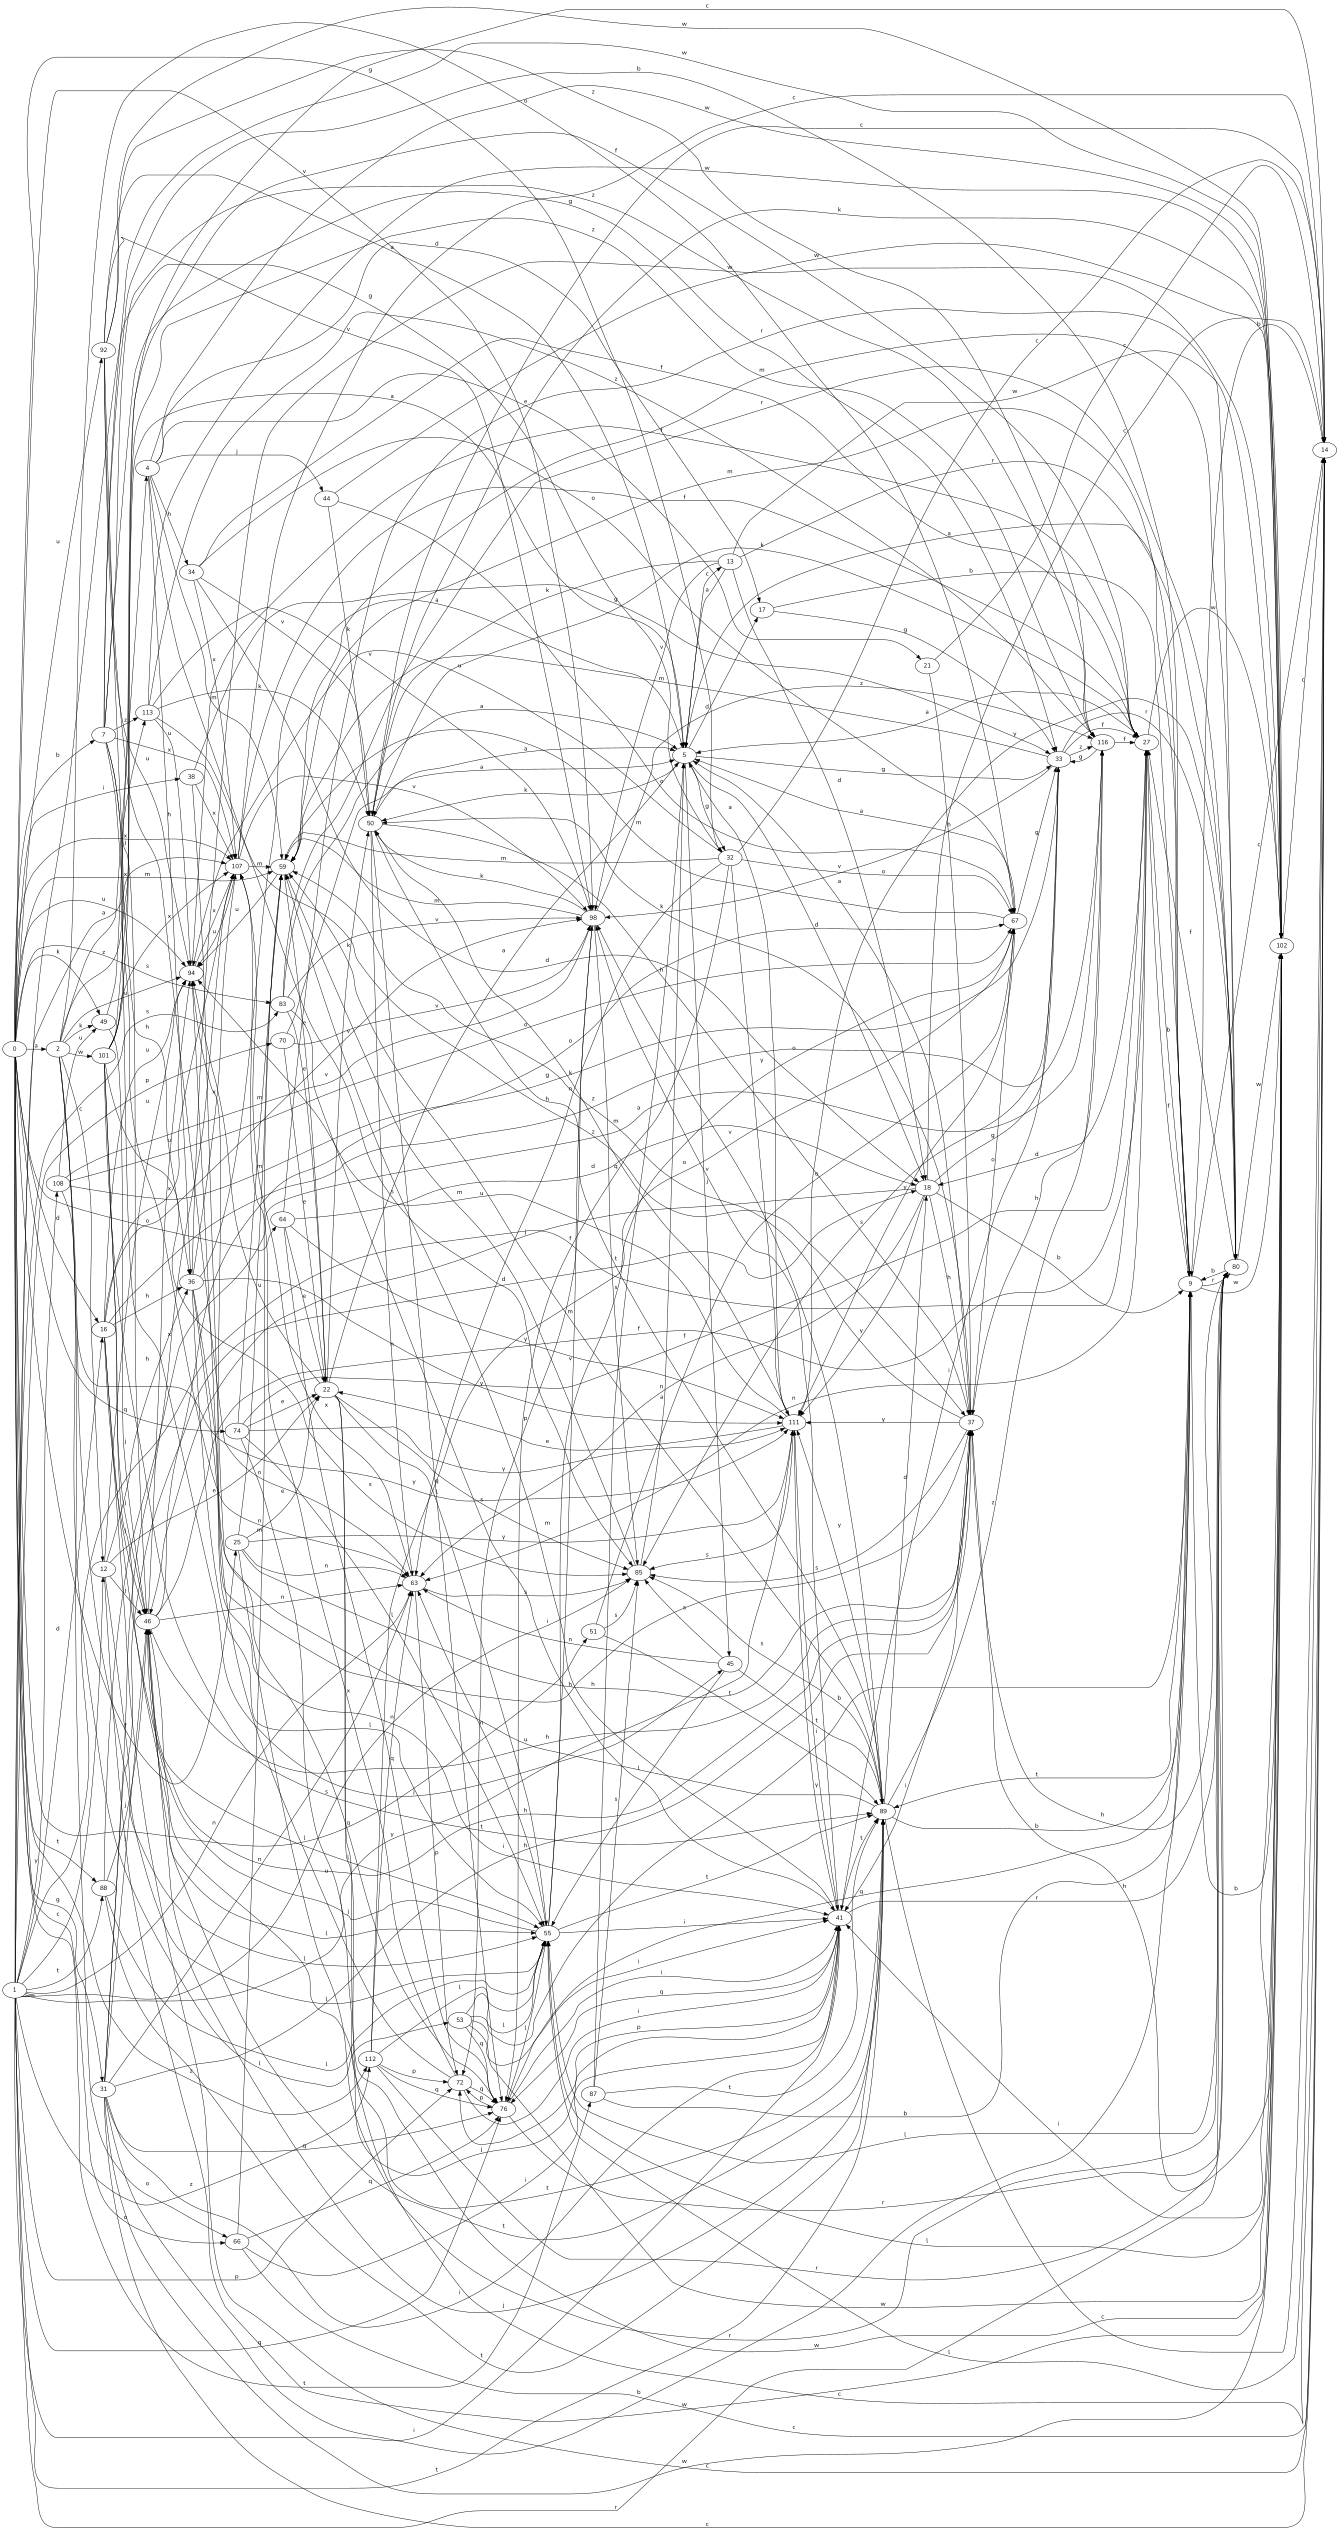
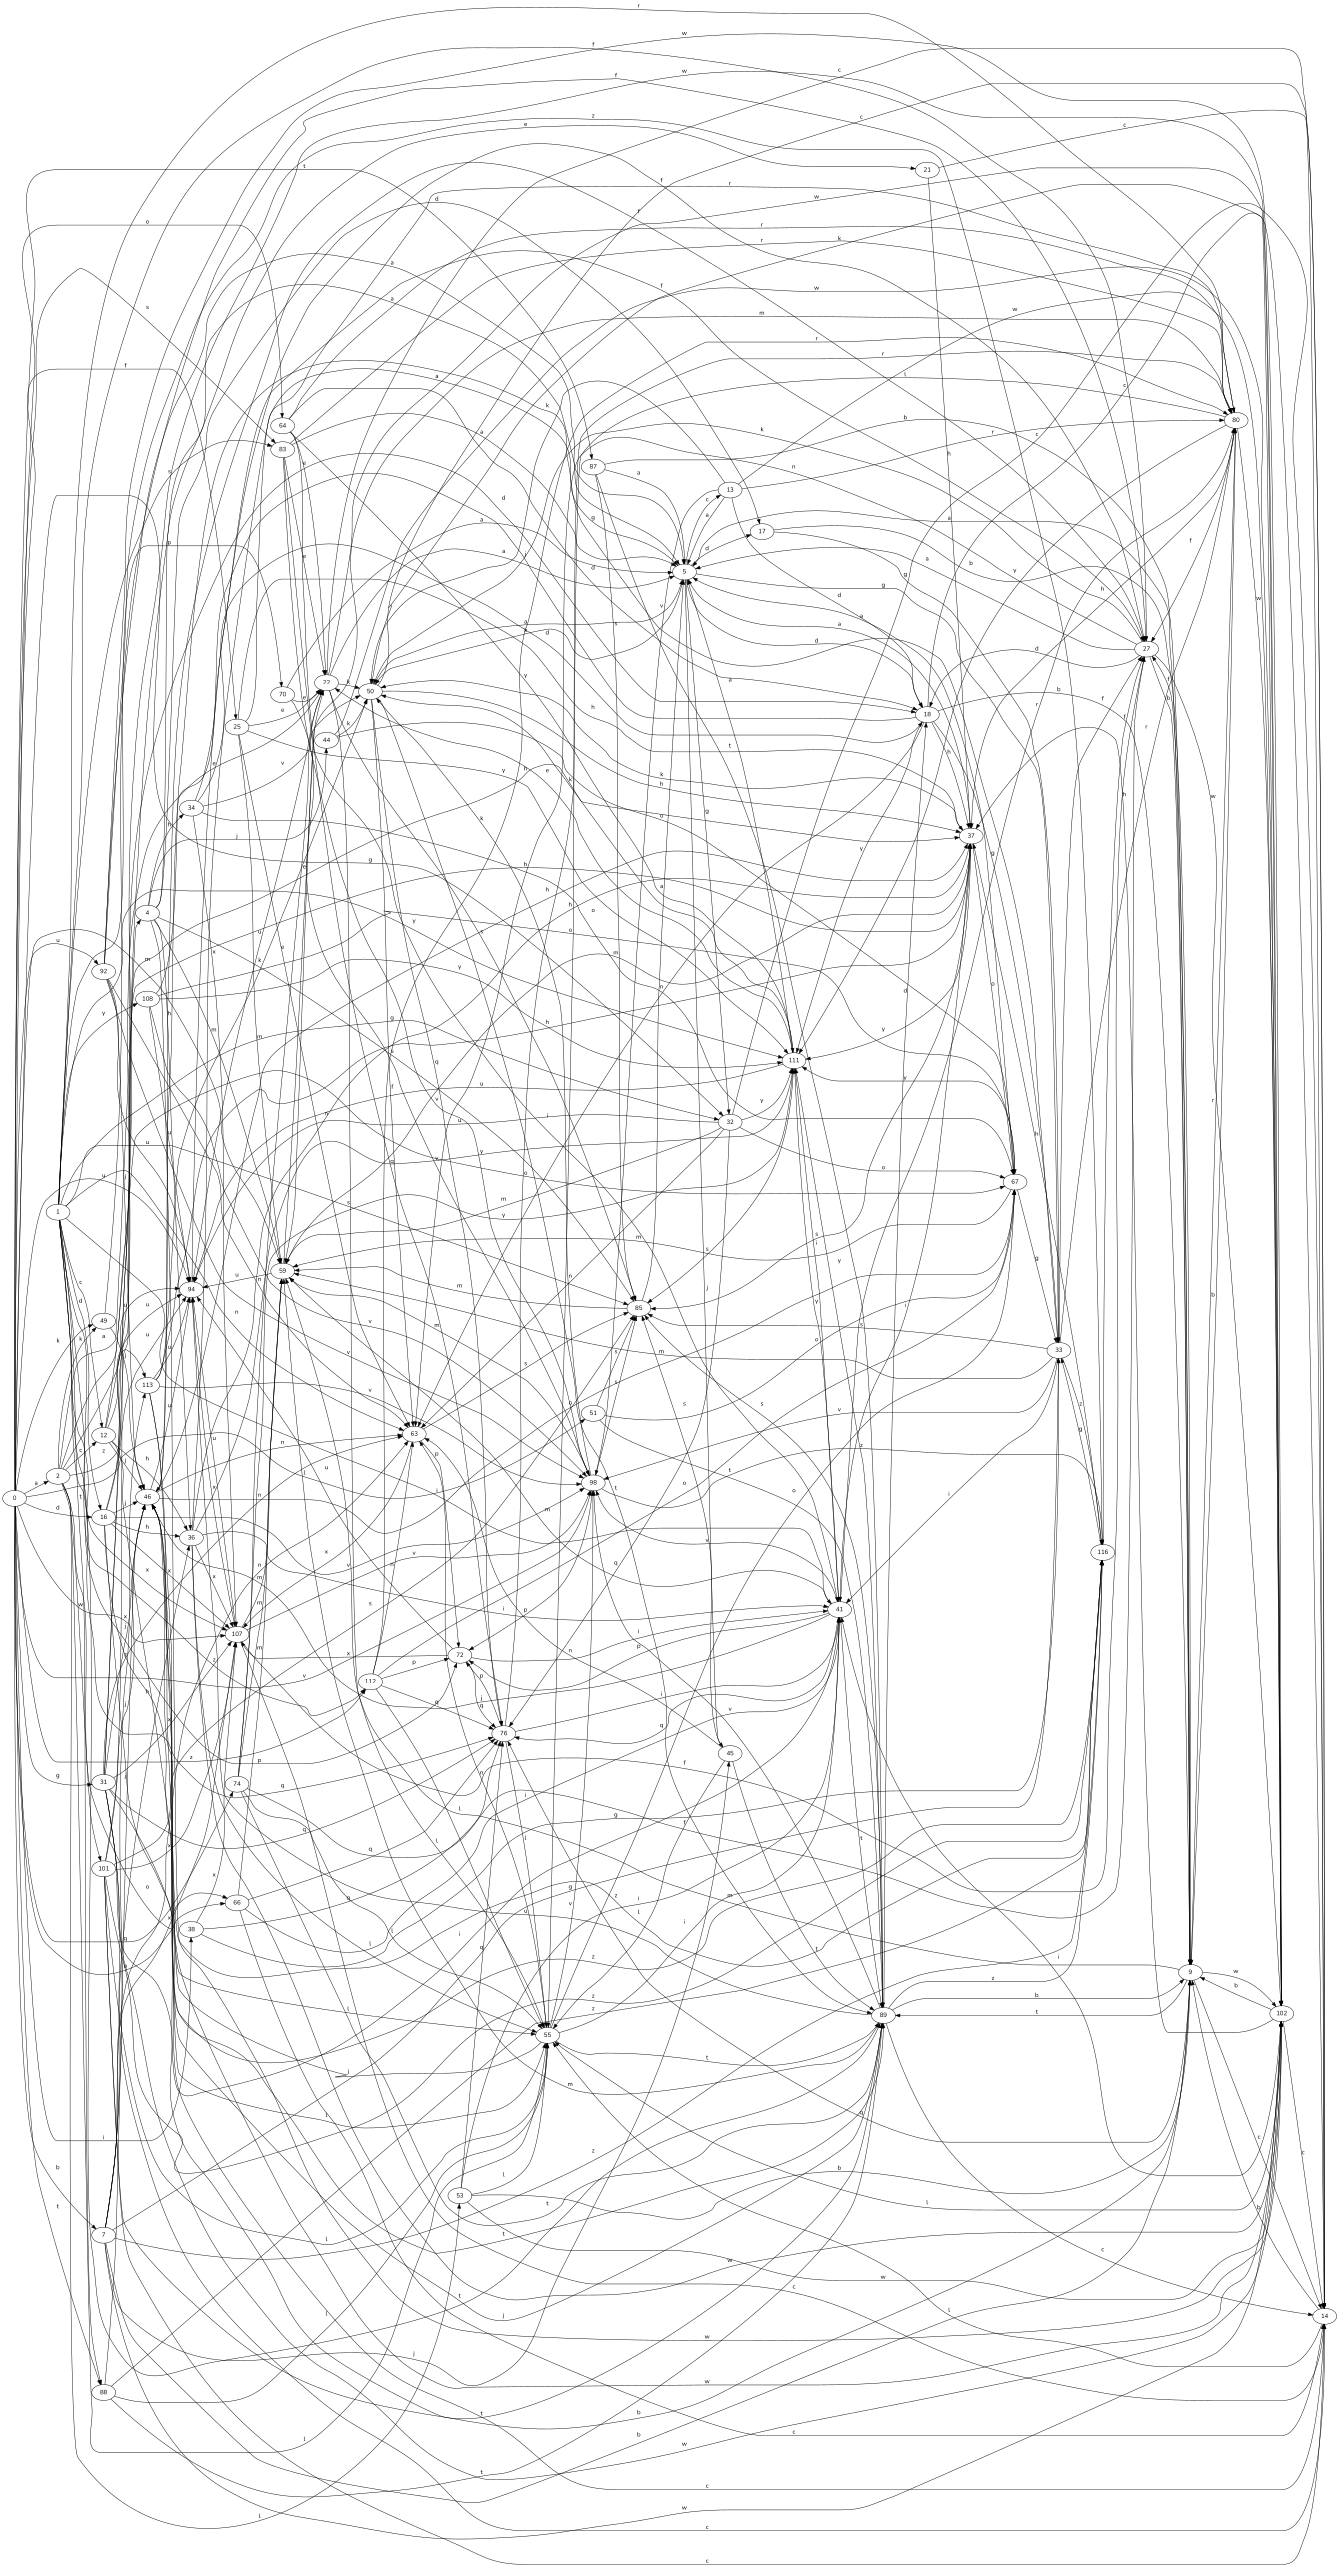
edge "108" -> "49": now "108" -> "94"
edge "50" -> "63": label "n" -> "f"
